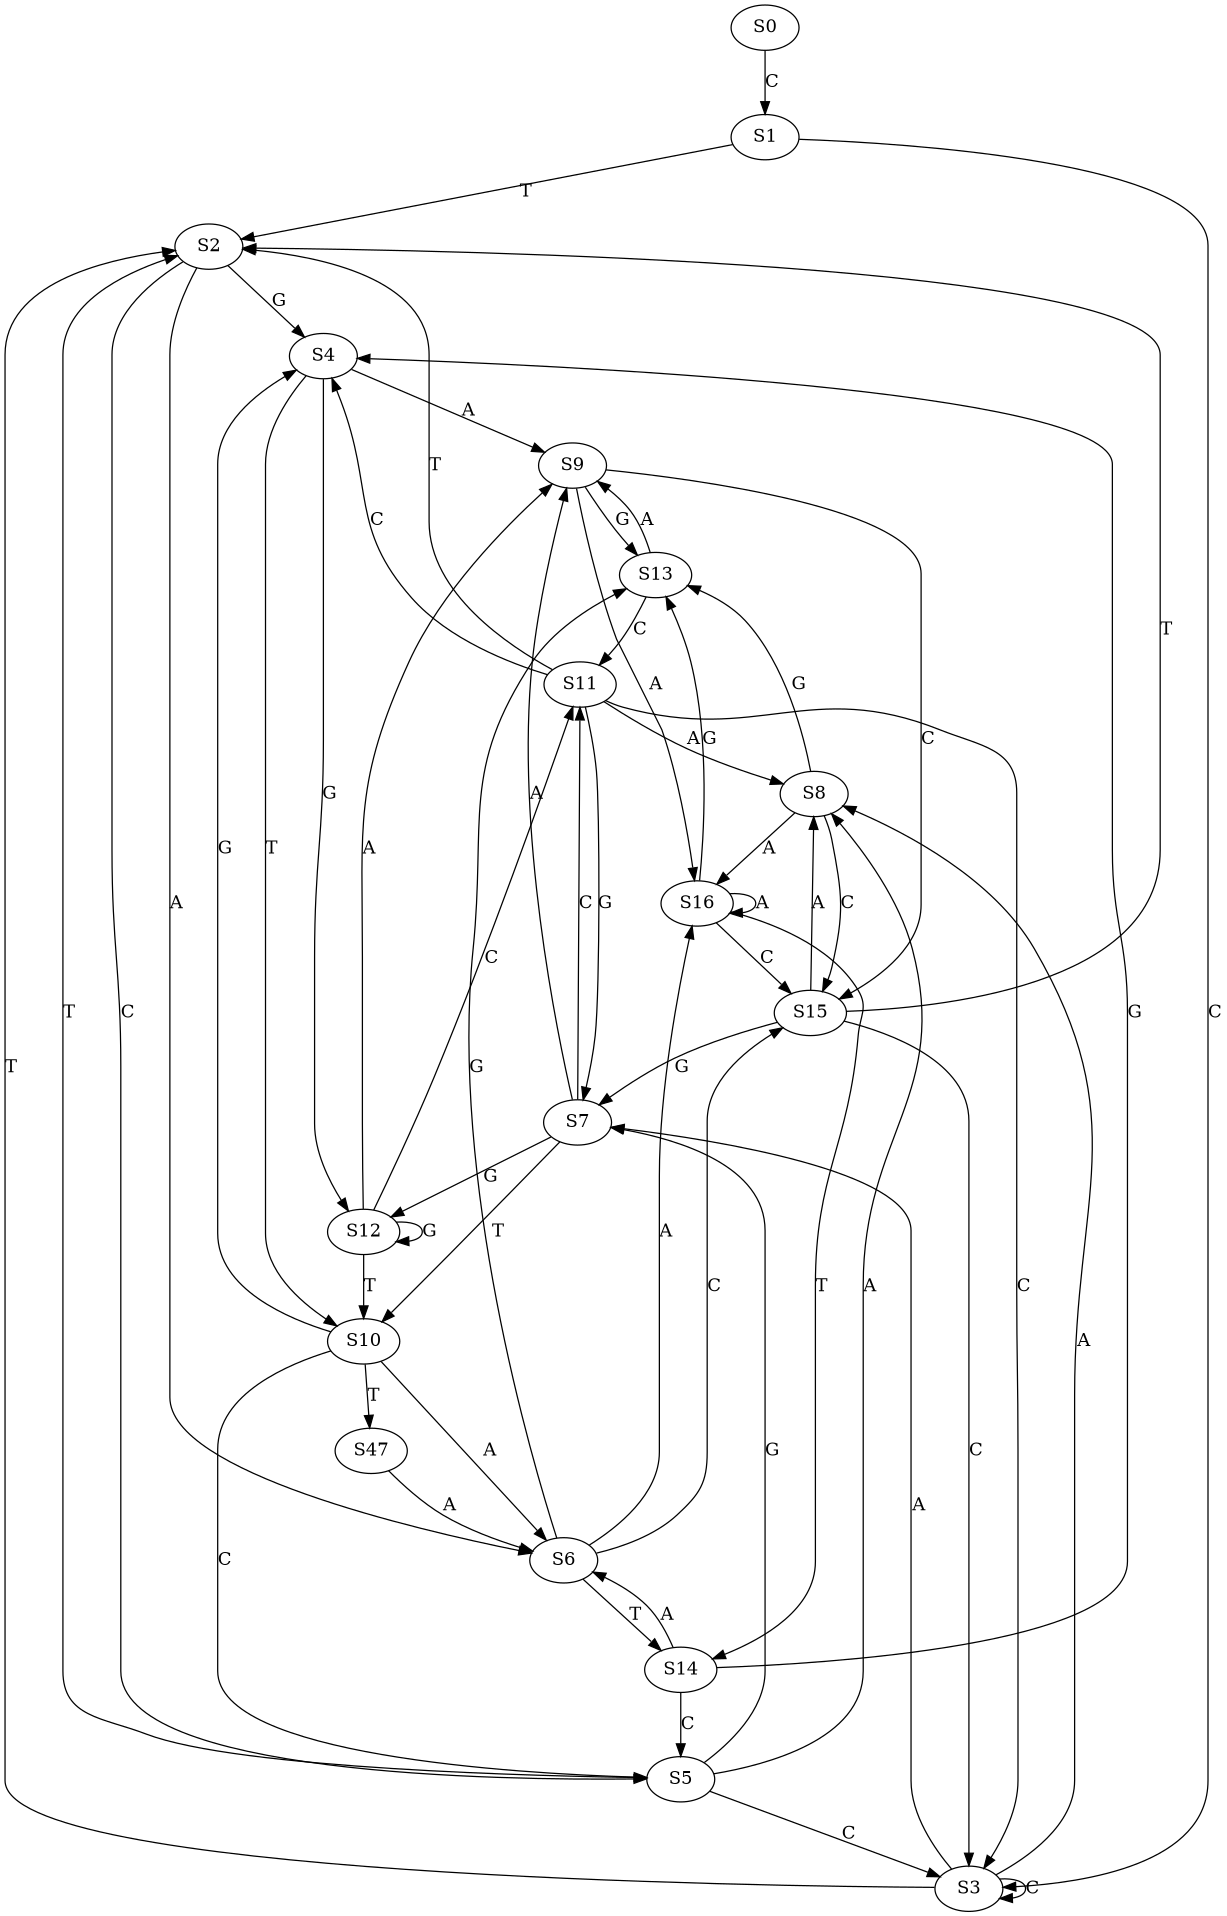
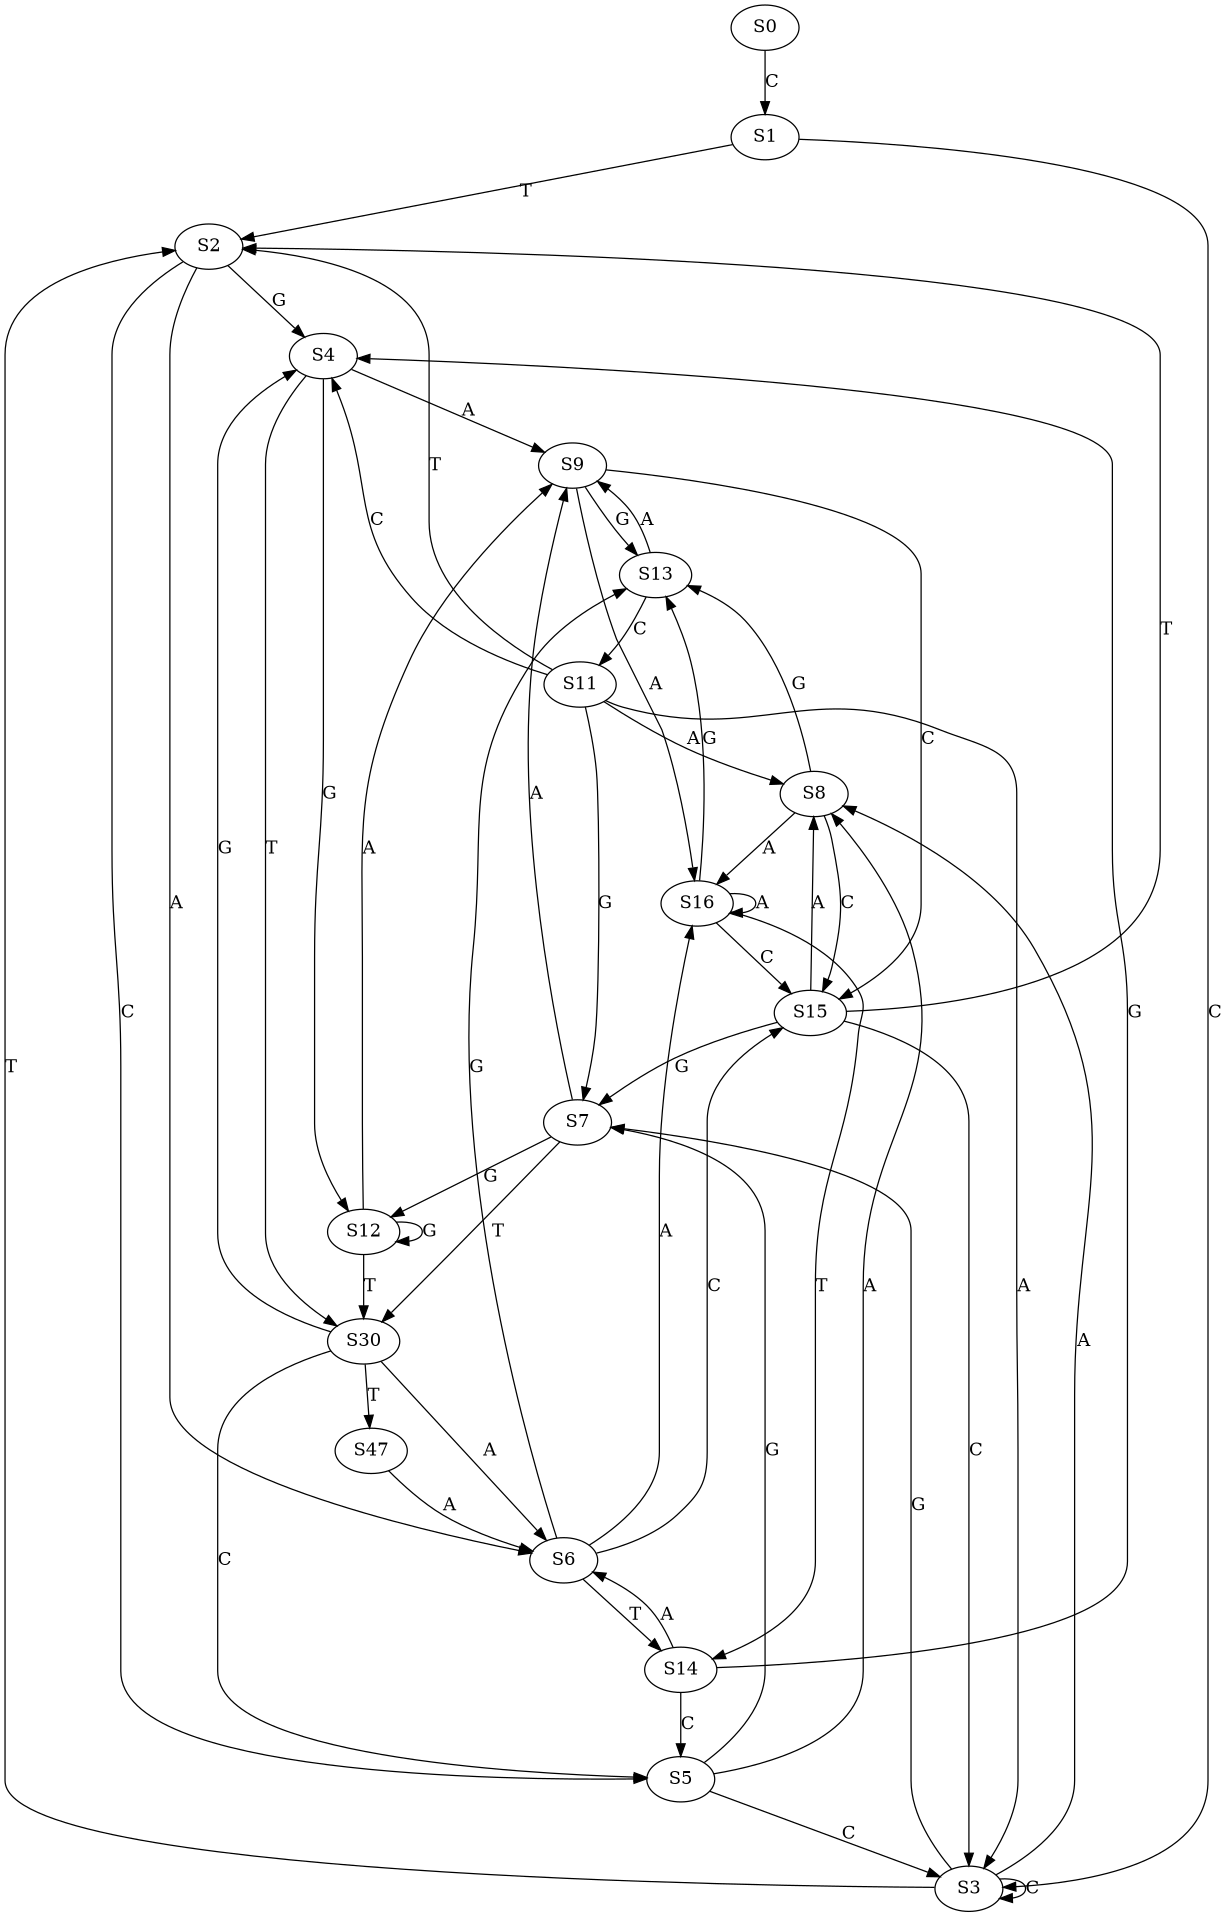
edge "S7" -> "S11": removed, label "C"
edge "S12" -> "S11": removed, label "C"
edge "S5" -> "S2": removed, label "T"
edge "S11" -> "S3": label "C" -> "A"
node "S10": label "S10" -> "S30"
edge "S3" -> "S7": label "A" -> "G"
